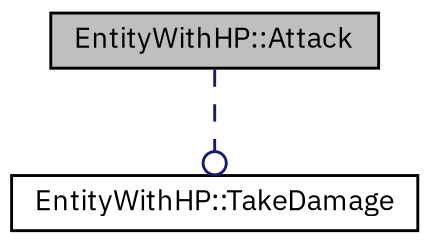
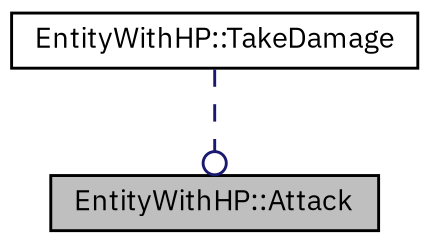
edge "EntityWithHP::Attack" -> "EntityWithHP::TakeDamage": reversed
